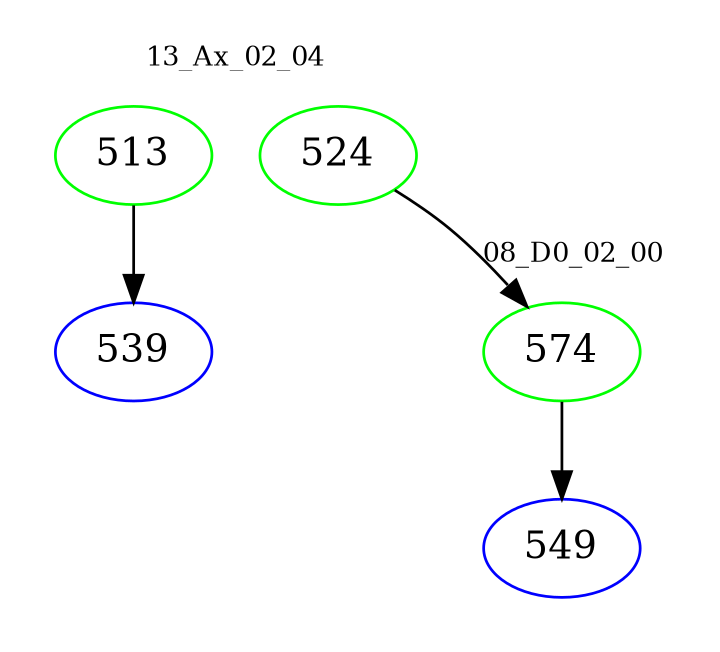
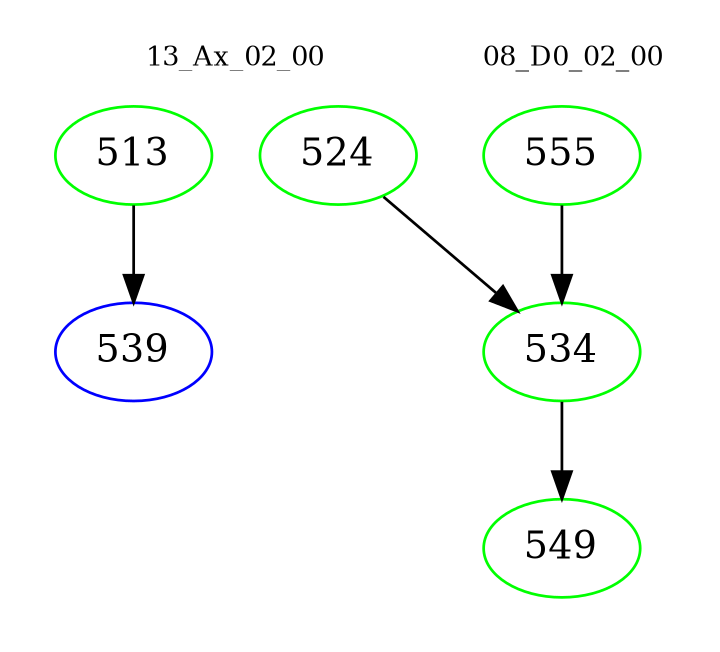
cluster "13_Ax_02_04": label "13_Ax_02_04" -> "13_Ax_02_00"
node "555": added
node "574": label "574" -> "534"
node "549": color blue -> green
